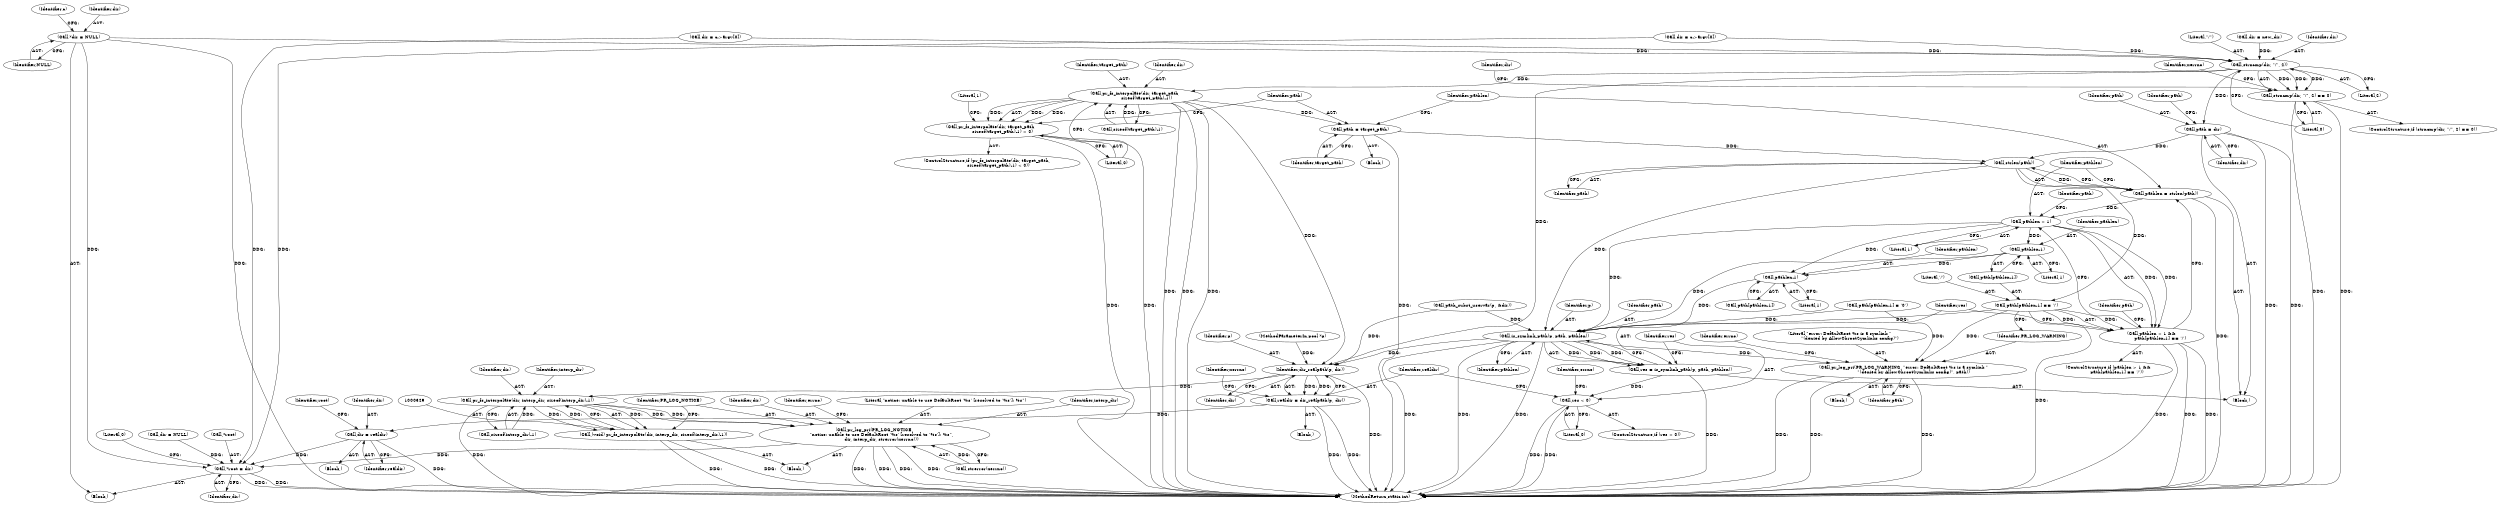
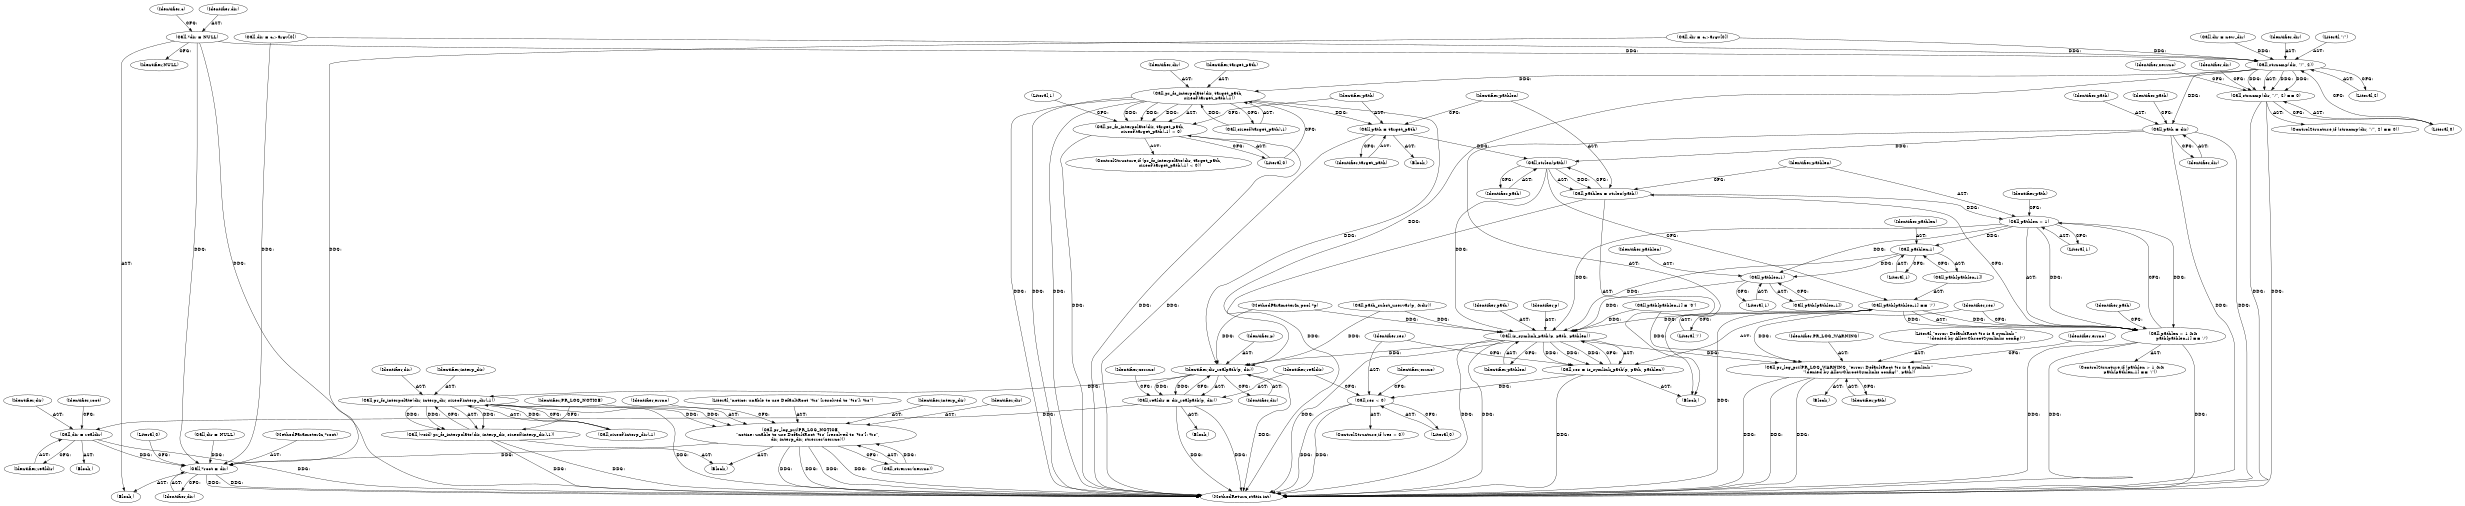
edge "(Identifier,NULL)" -> "(Call,*dir = NULL)": removed, label "AST:"
edge "(Call,strlen(path))" -> "(Call,path[pathlen-1] == '/')": label "DDG: " -> "CFG: "
edge "(Call,path[pathlen-1] == '/')" -> "(Identifier,PR_LOG_WARNING)": now "(Call,path[pathlen-1] == '/')" -> "(Literal,'/')"
edge "(MethodParameterIn,pool *p)" -> "(Call,is_symlink_path(p, path, pathlen))": added, label "DDG:"
node "1000329": removed
node "(Call,*root)": label "(Call,*root)" -> "(MethodParameterIn,*root)"
